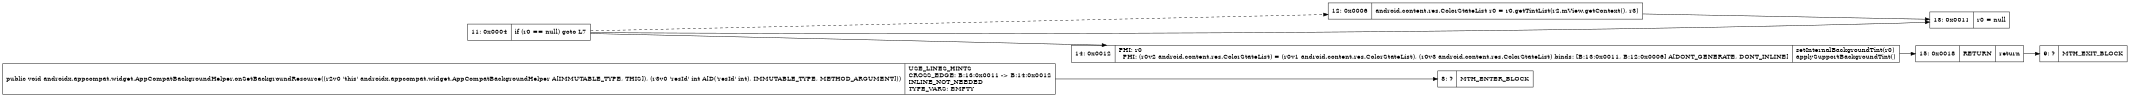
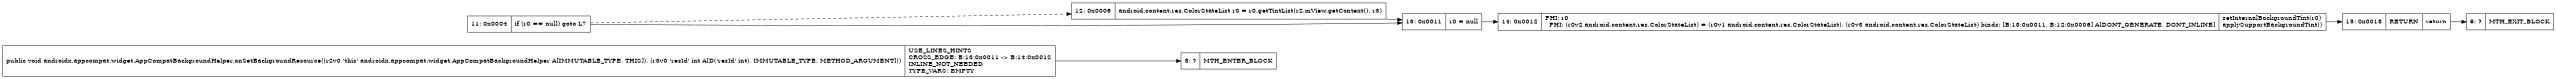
edge "11: 0x0004" -> "14: 0x0012": now "13: 0x0011" -> "14: 0x0012"
